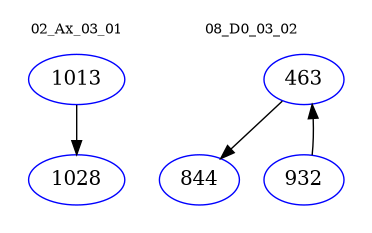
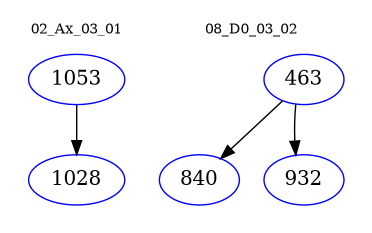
node "1013": label "1013" -> "1053"
edge "932" -> "463": reversed
node "844": label "844" -> "840"
